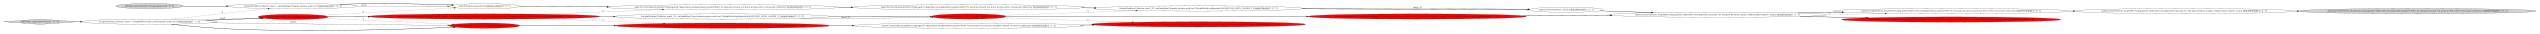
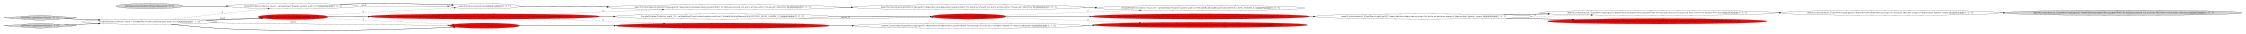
node "assertViolations(result_31,0,0,4)@@@8@@@['0', '0', '1']": removed
node "testHardCodedSystemPath['0', '1', '0']": added
